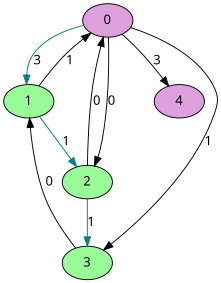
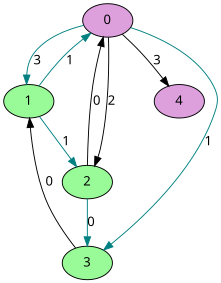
edge "1" -> "0": color black -> teal
edge "0" -> "2": label "0" -> "2"
edge "0" -> "3": color black -> teal
edge "2" -> "3": label "1" -> "0"
